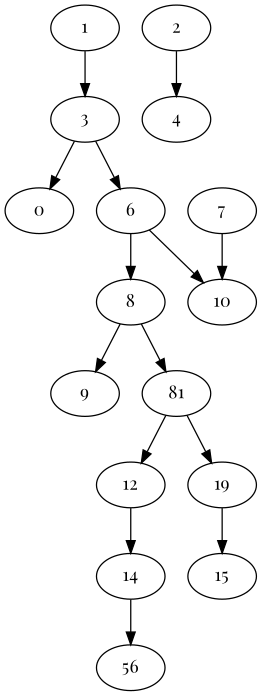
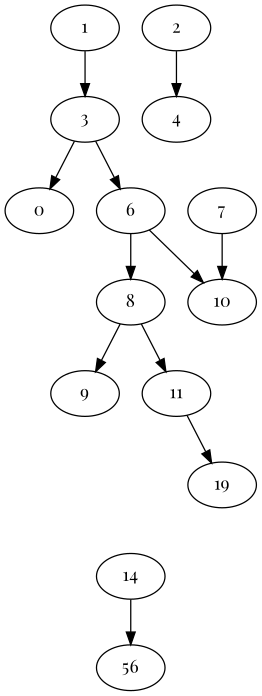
node "81": label "81" -> "11"
node "12": removed
node "15": removed
